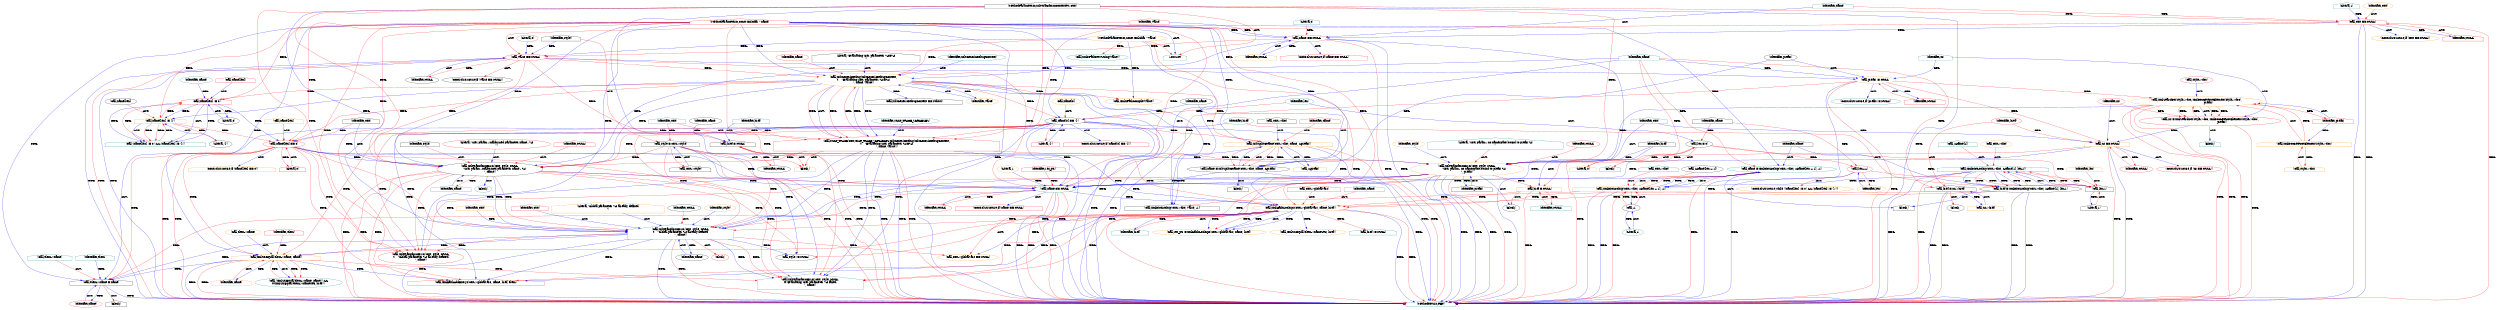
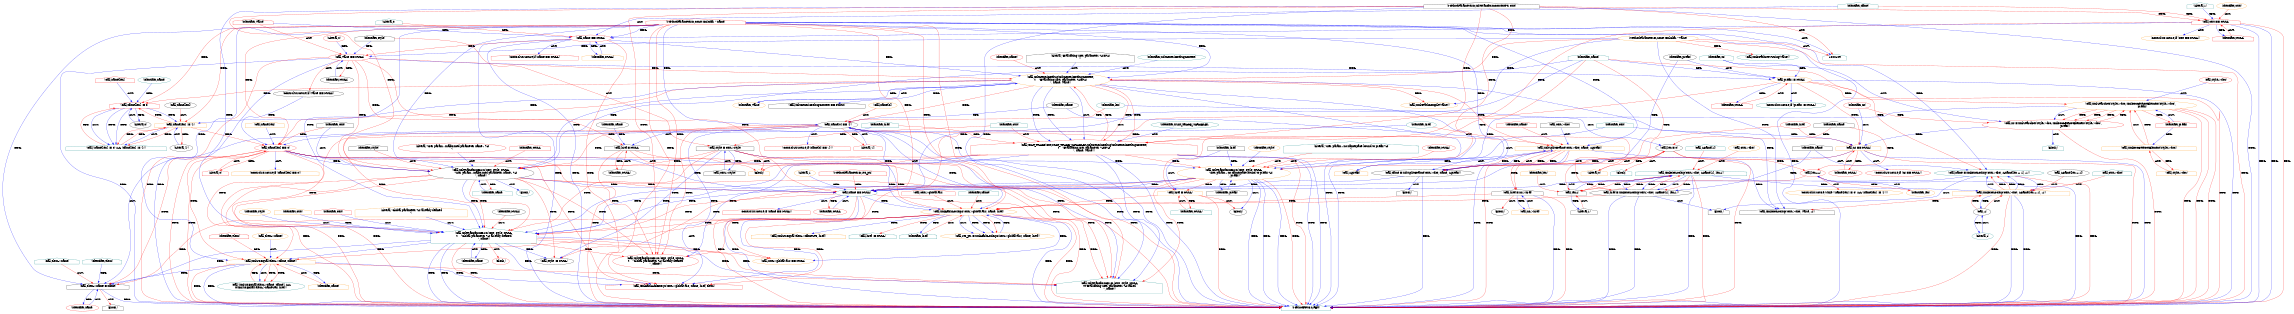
edge "(Call,name[len] != 0)" -> "(Call,name[len] == 0)": now "(ControlStructure,if (value == NULL))" -> "(Call,name[len] == 0)"
edge "(MethodParameterIn,const xmlChar * name)" -> "(MethodReturn,RET)": label "CFG: " -> "DDG: "
edge "(Call,style = ctxt->style)" -> "(Call,ctxt->style)": color red -> blue
node "(Identifier,res_ptr)": label "(Identifier,res_ptr)" -> "(MethodParameterIn,res_ptr)"
node "(Call,xmlStrEqual(elem->nameURI, href))": shape ellipse -> house
